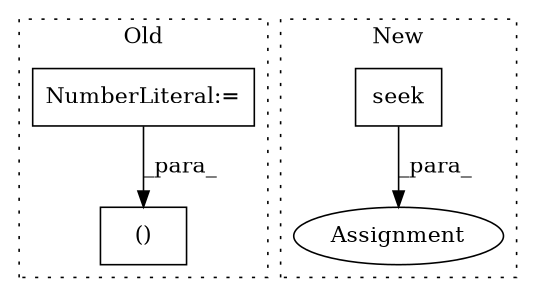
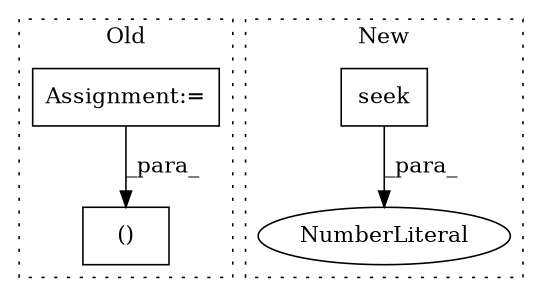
node "NumberLiteral:=": label "NumberLiteral:=" -> "Assignment:="
node "Assignment": label "Assignment" -> "NumberLiteral"
